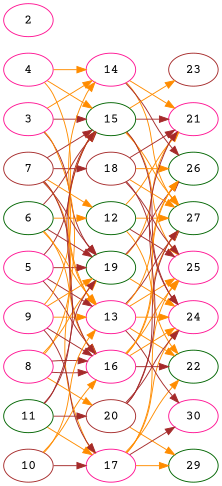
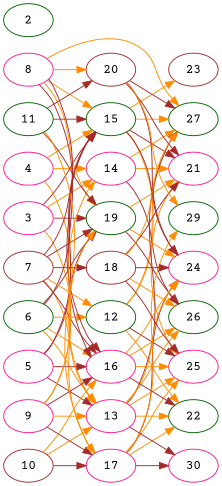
node "2": color deeppink -> darkgreen
edge "16" -> "27": now "8" -> "27"
edge "17" -> "24": color darkorange -> brown
